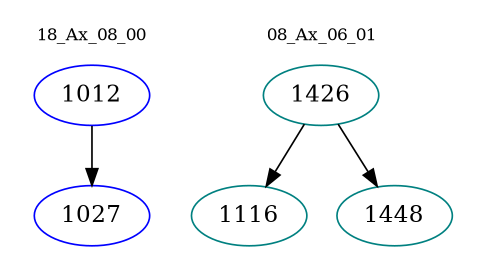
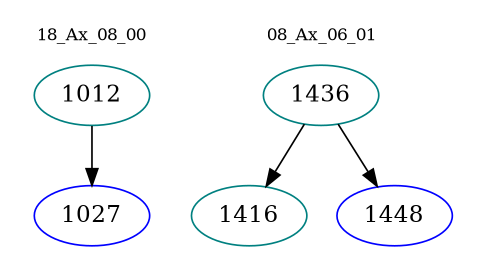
node "1012": color blue -> teal
node "1426": label "1426" -> "1436"
node "1116": label "1116" -> "1416"
node "1448": color teal -> blue
